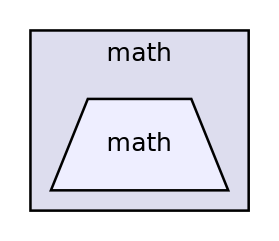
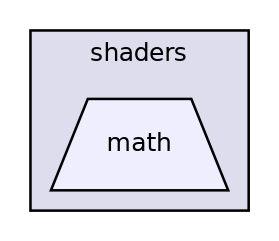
cluster "math": label "math" -> "shaders"
